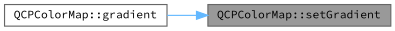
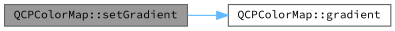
edge "QCPColorMap::gradient" -> "QCPColorMap::setGradient": reversed
